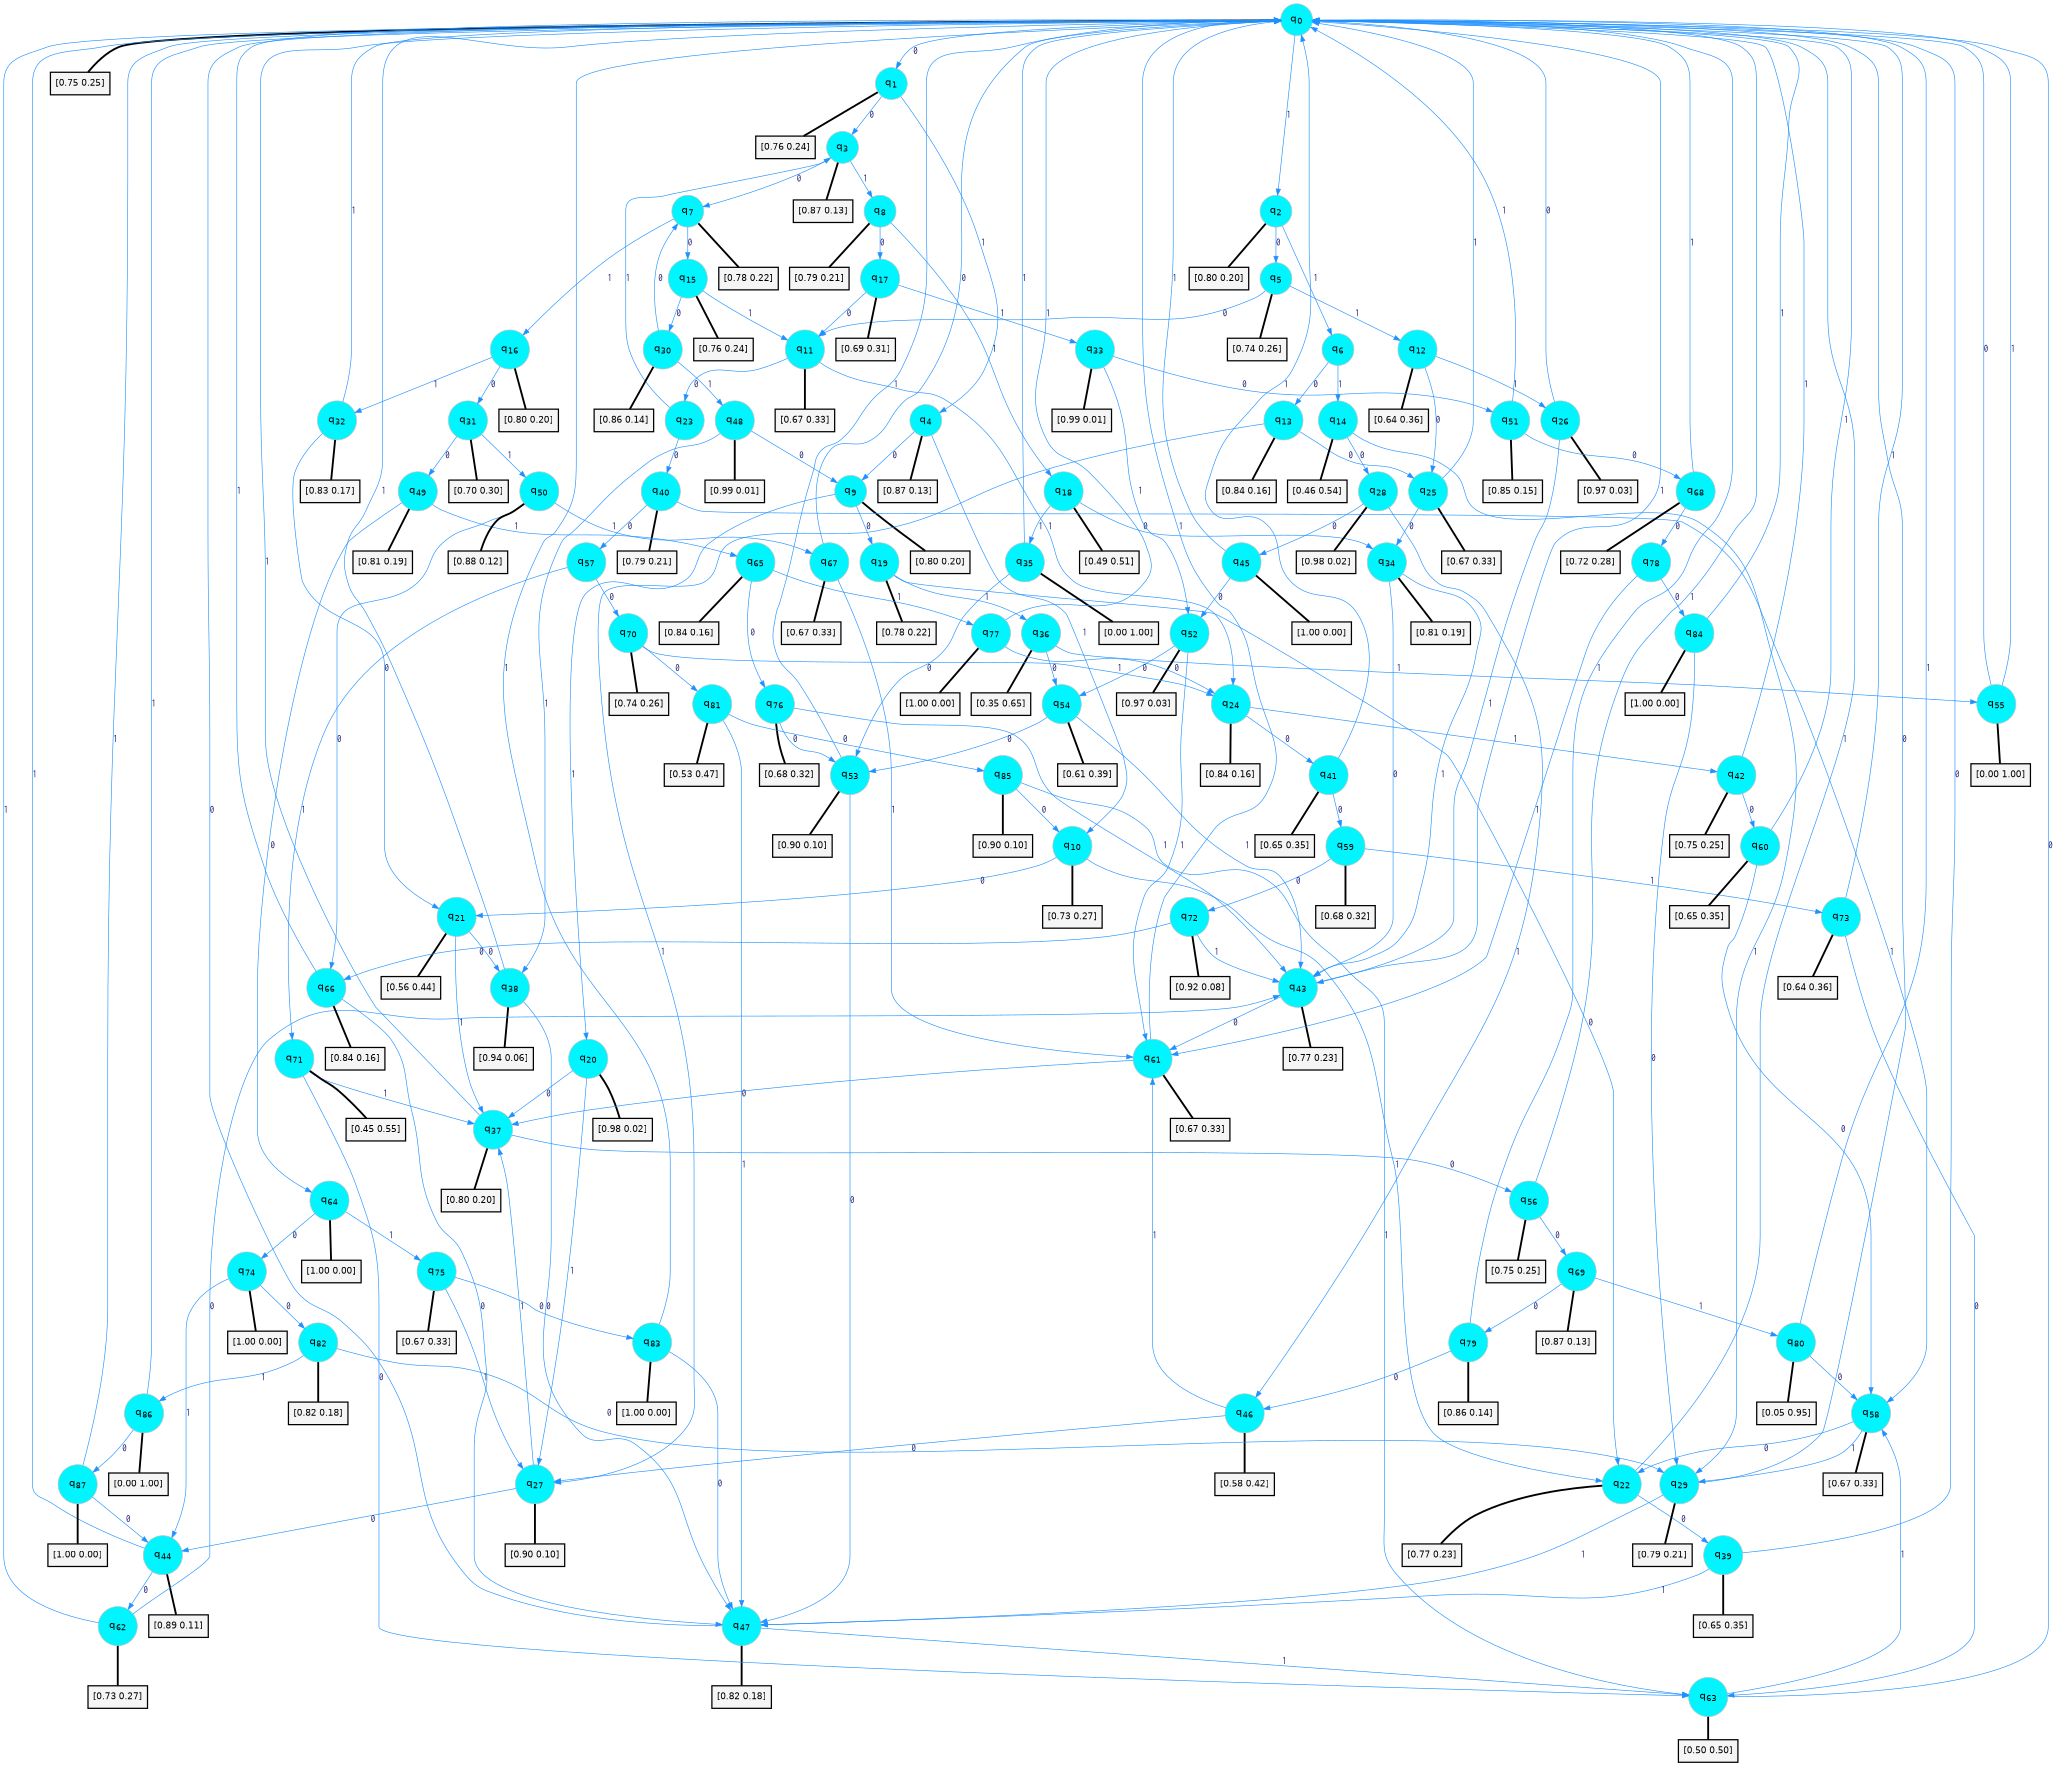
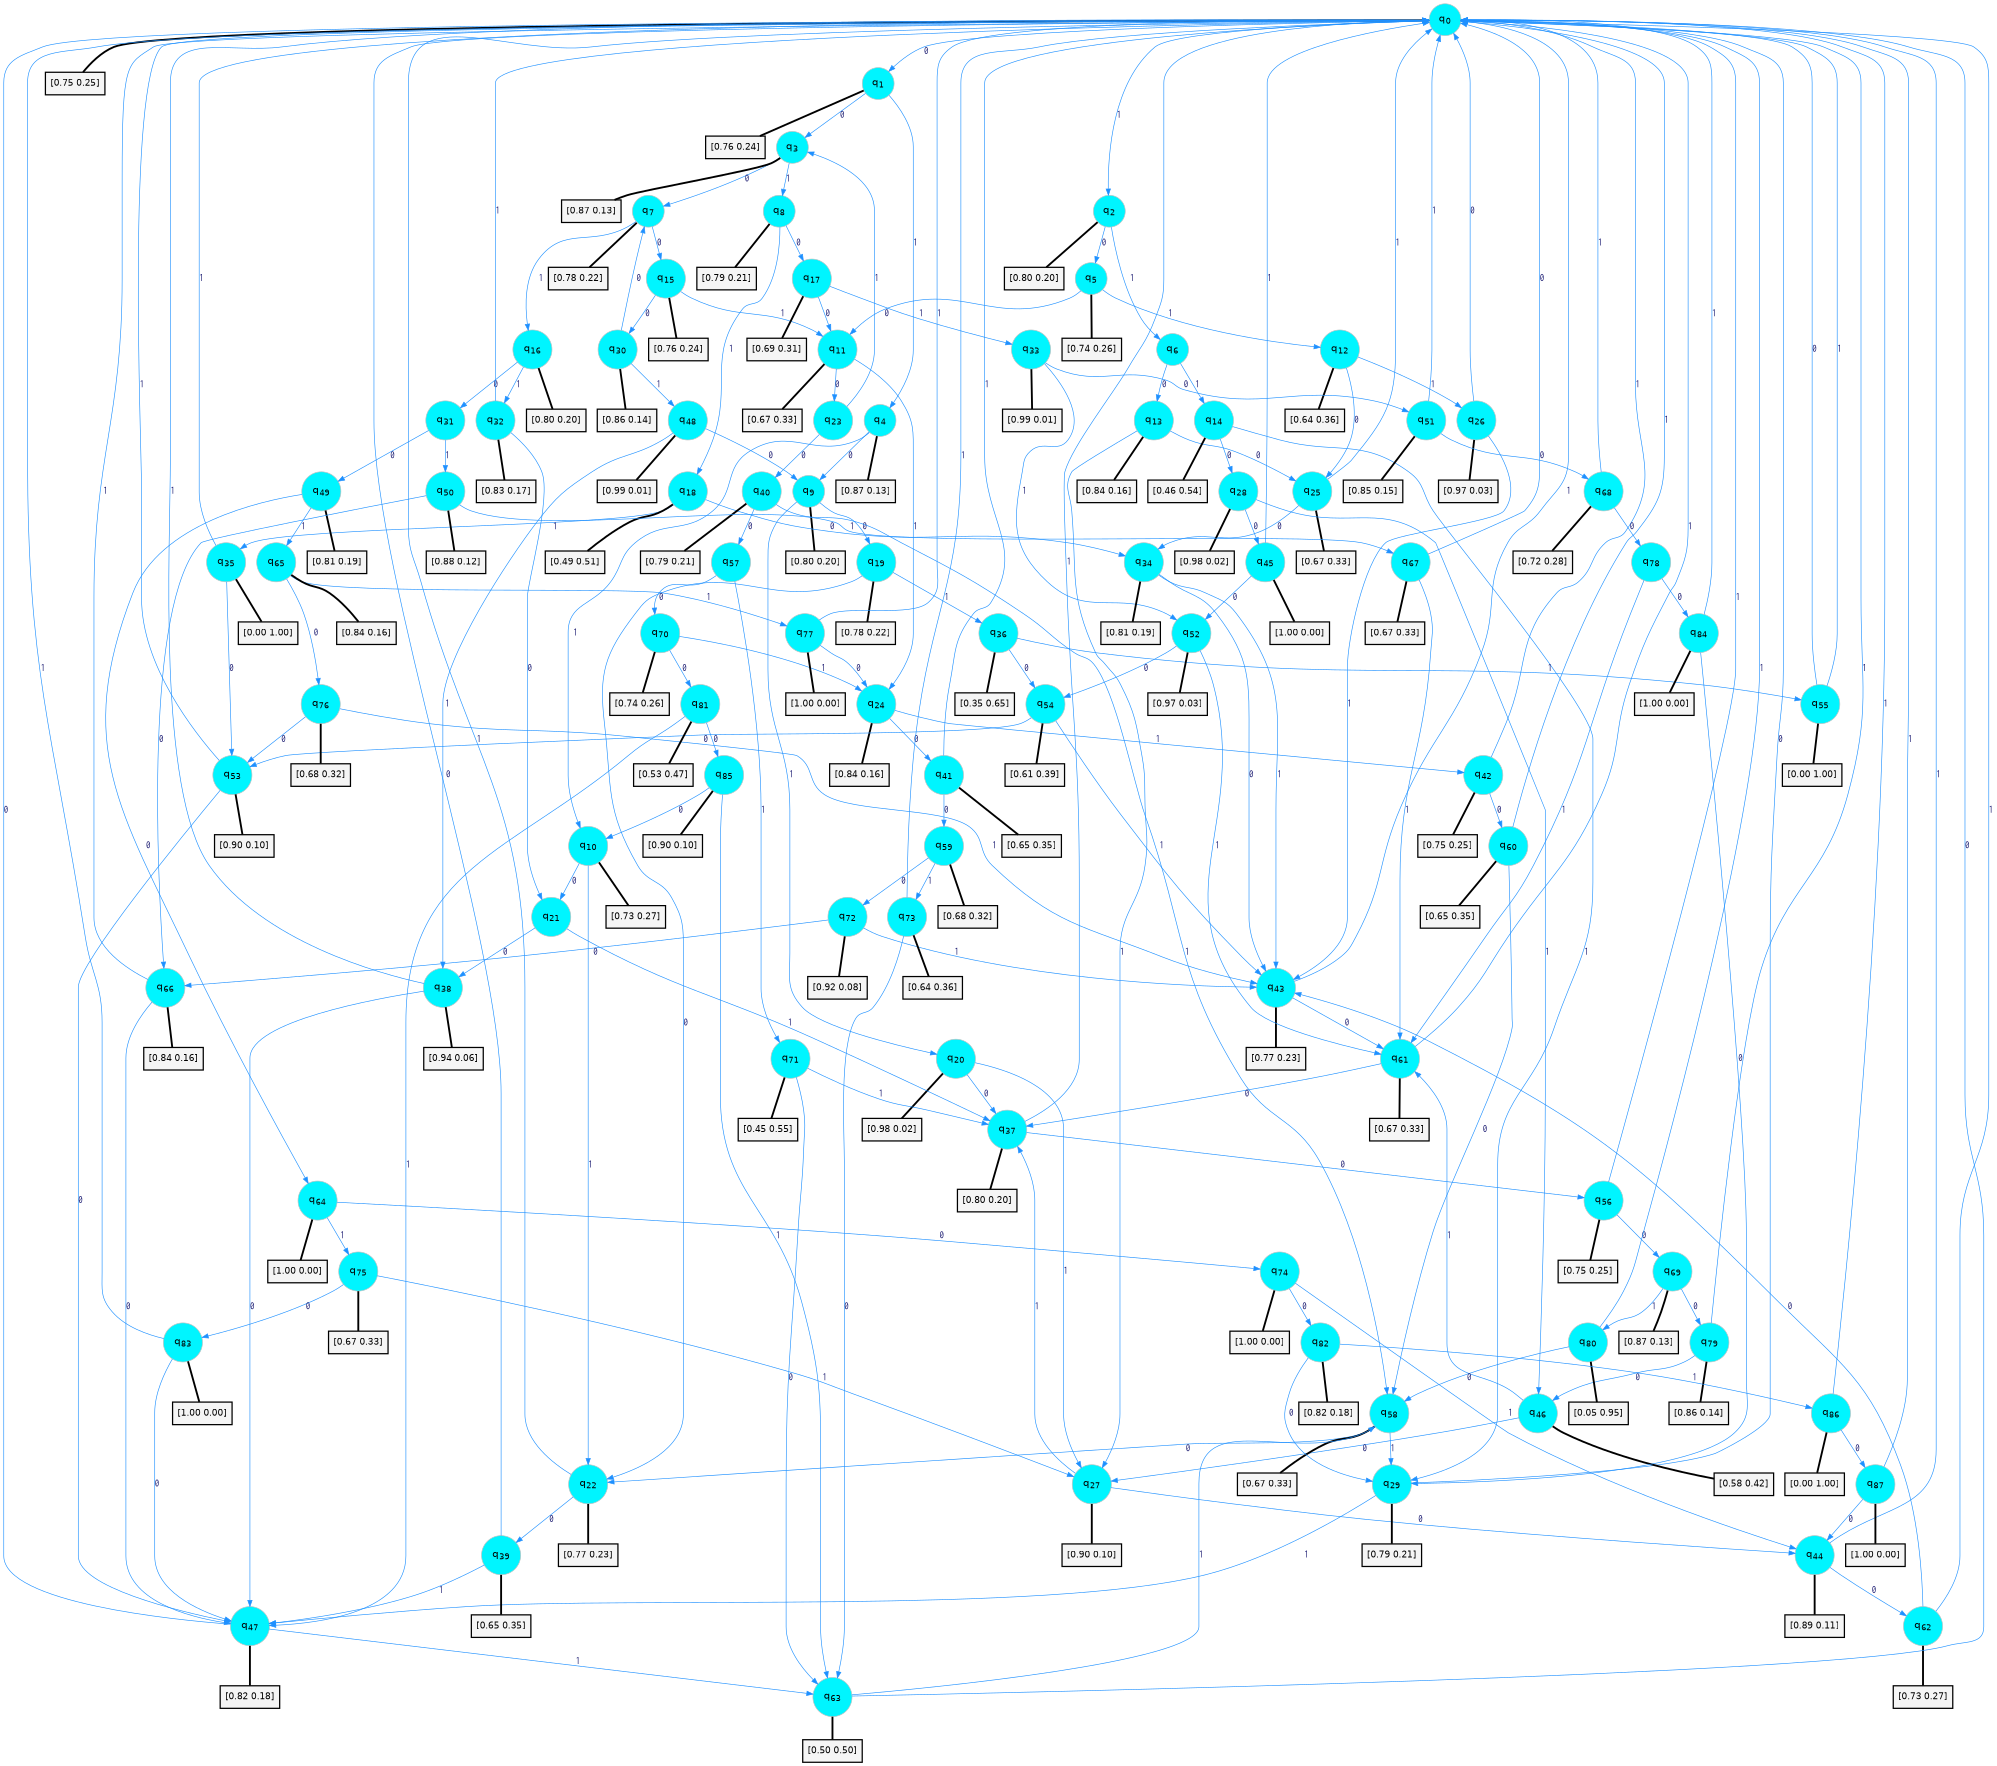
node "[0.70 0.30]": removed
node "[0.56 0.44]": removed
